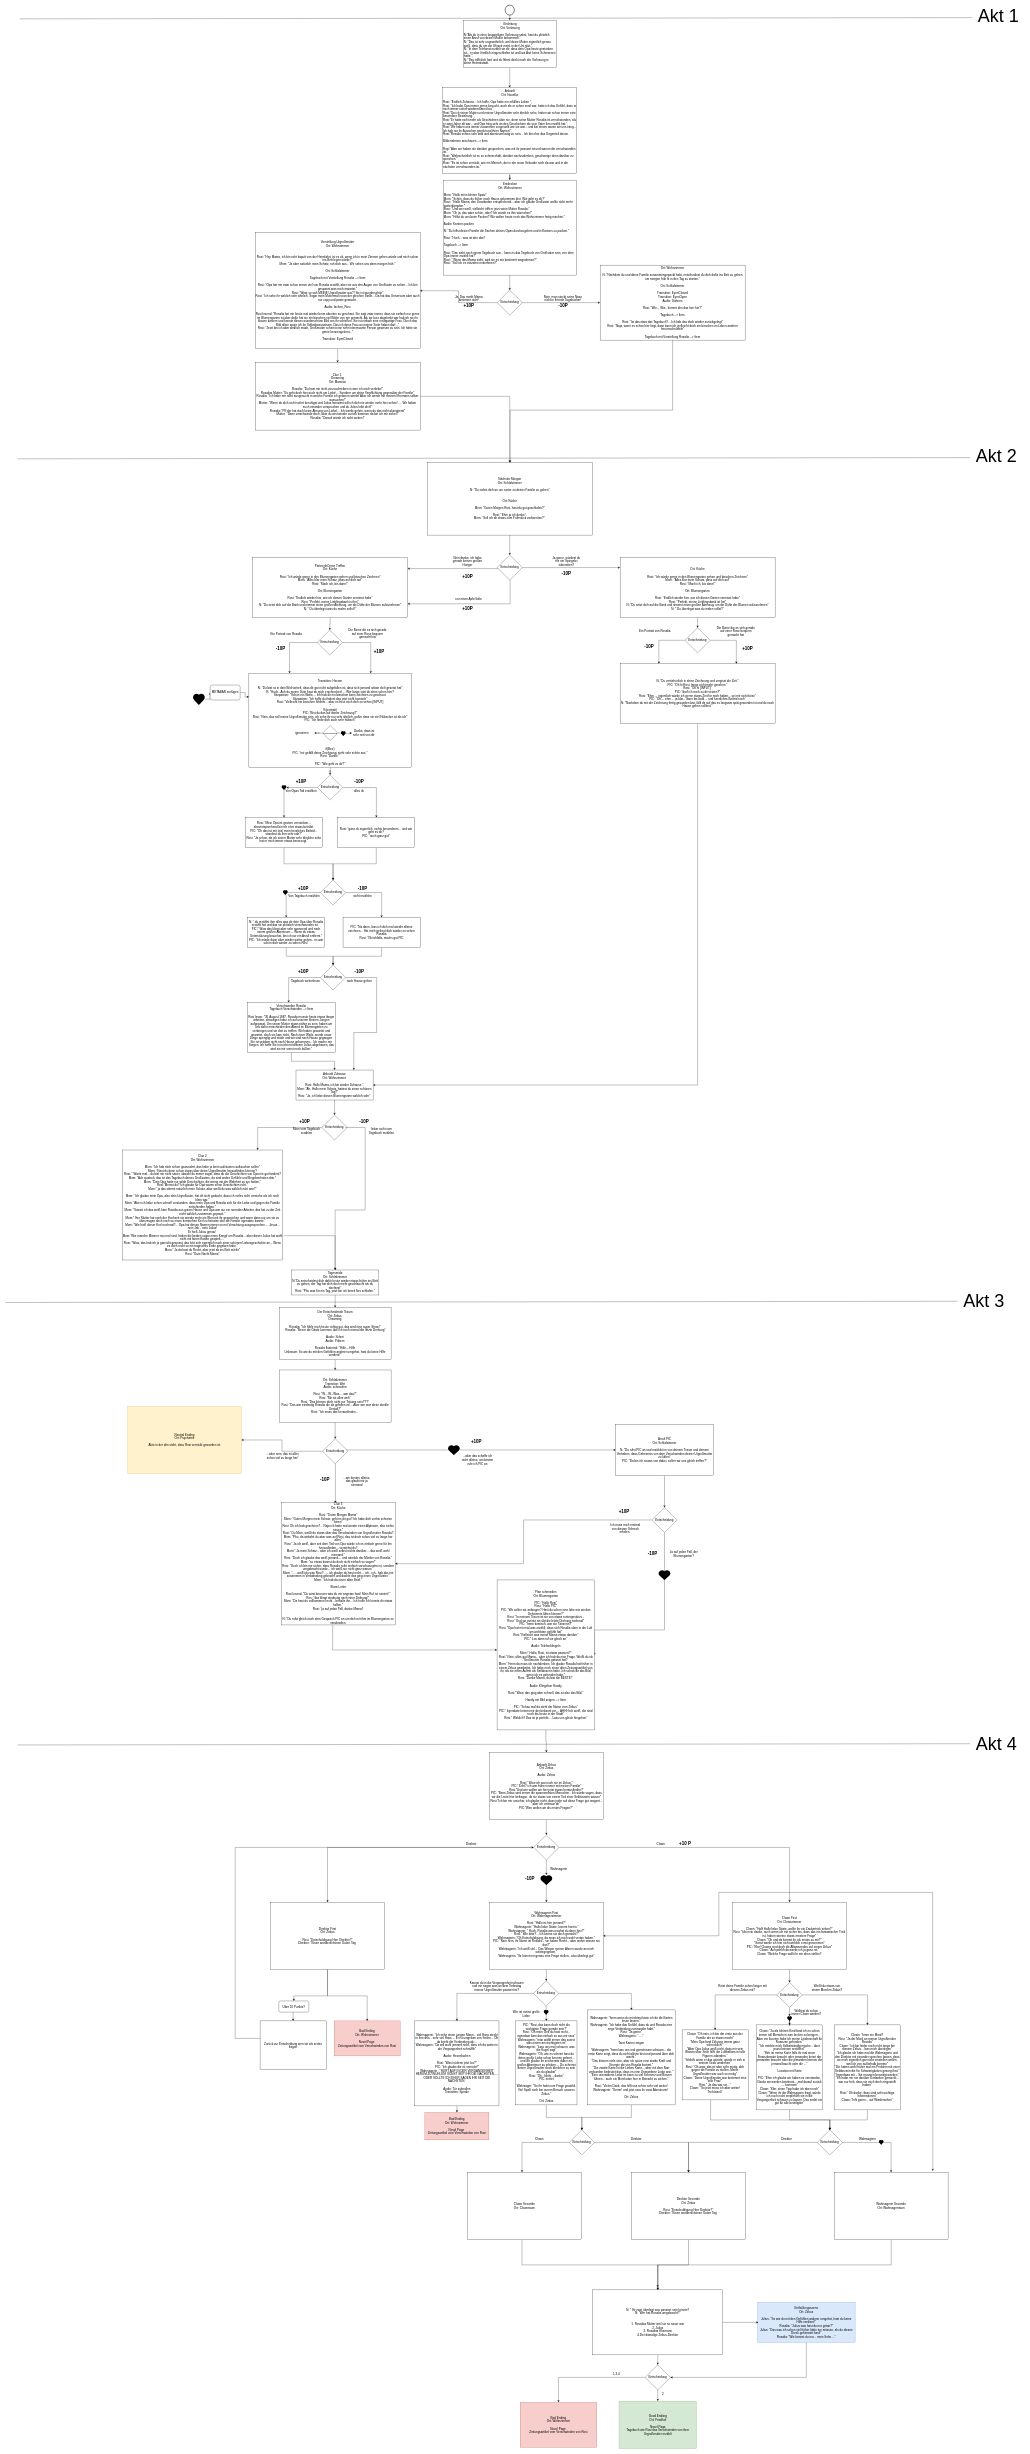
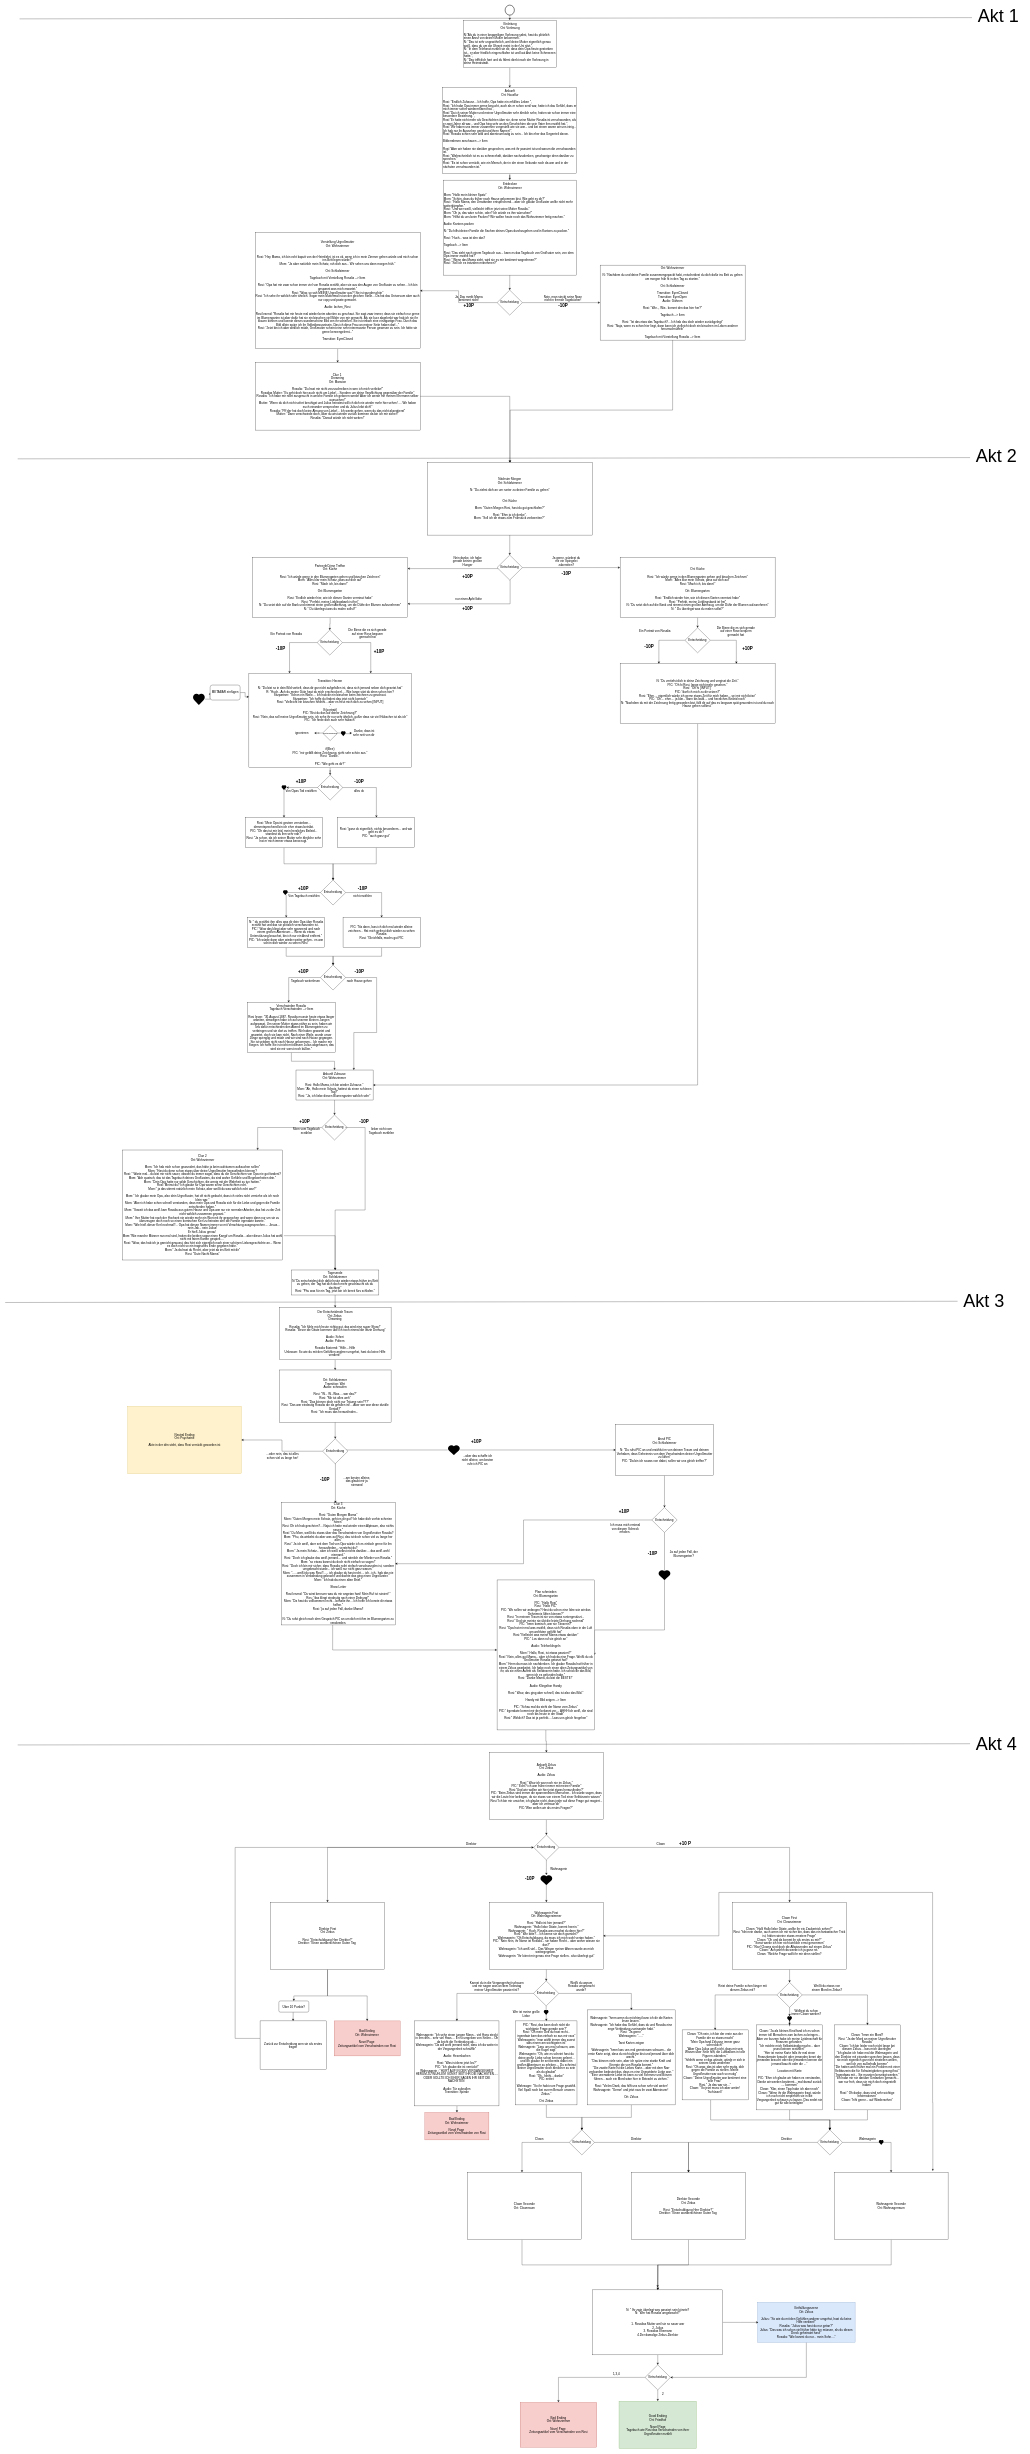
node "Weißt du warum Rosalia umgebracht wurde?": added
